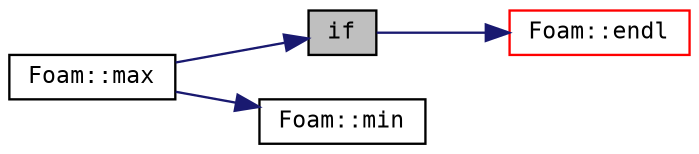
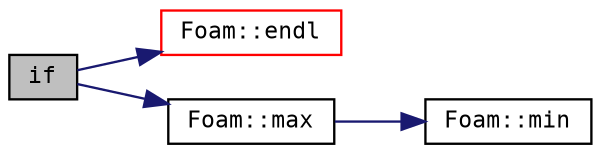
edge "Foam::max" -> "if": reversed
